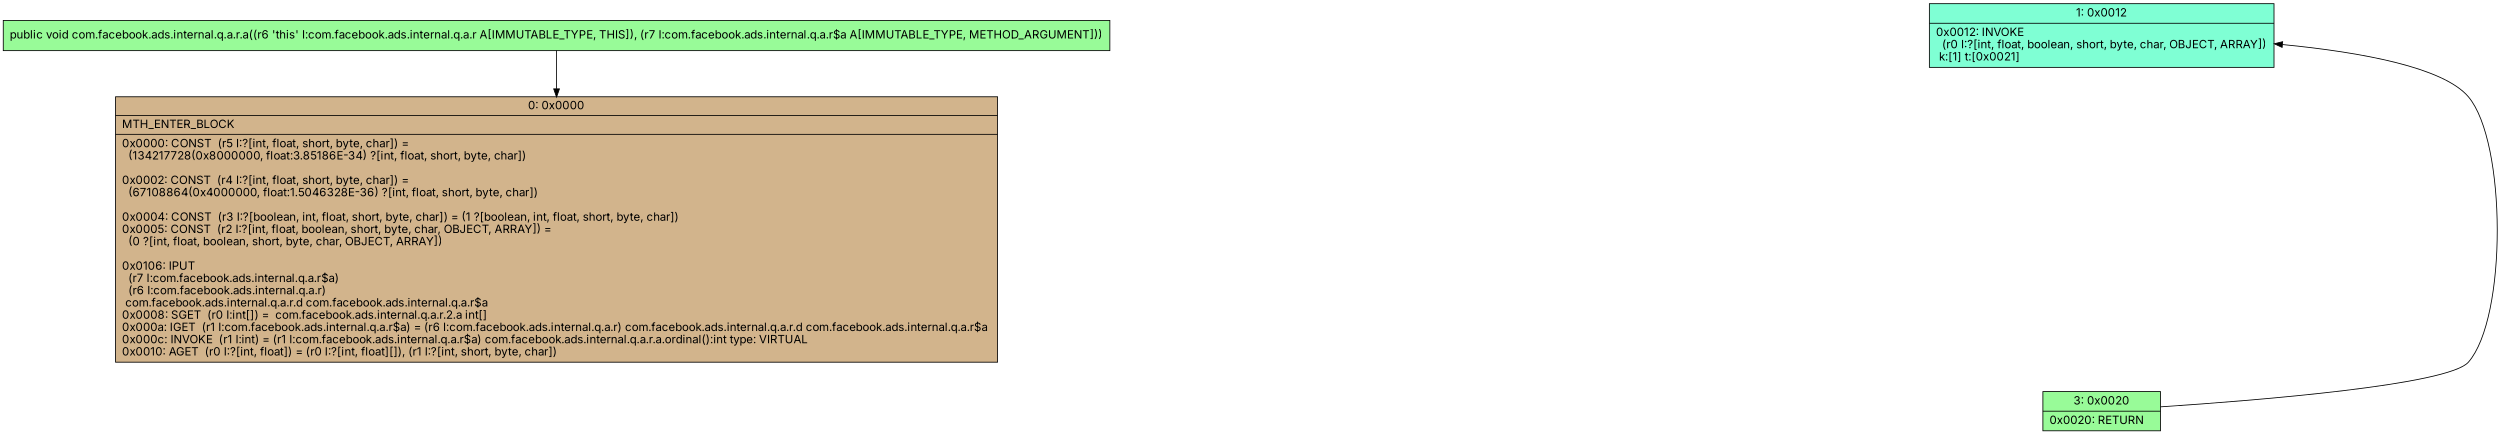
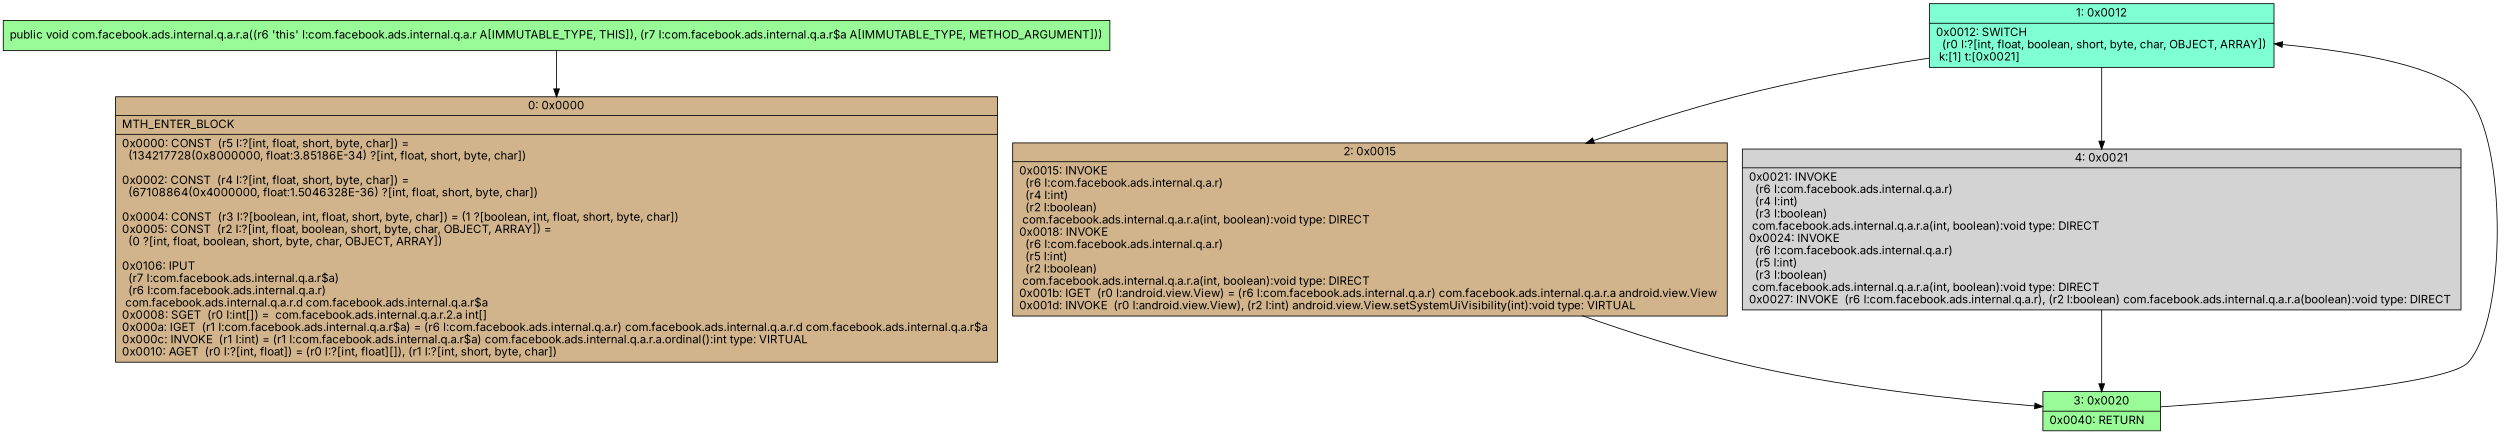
node "1: 0x0012": text "0x0012: INVOKE" -> "0x0012: SWITCH"
node "2: 0x0015": added
node "4: 0x0021": added
node "3: 0x0020": text "0x0020: RETURN" -> "0x0040: RETURN"
